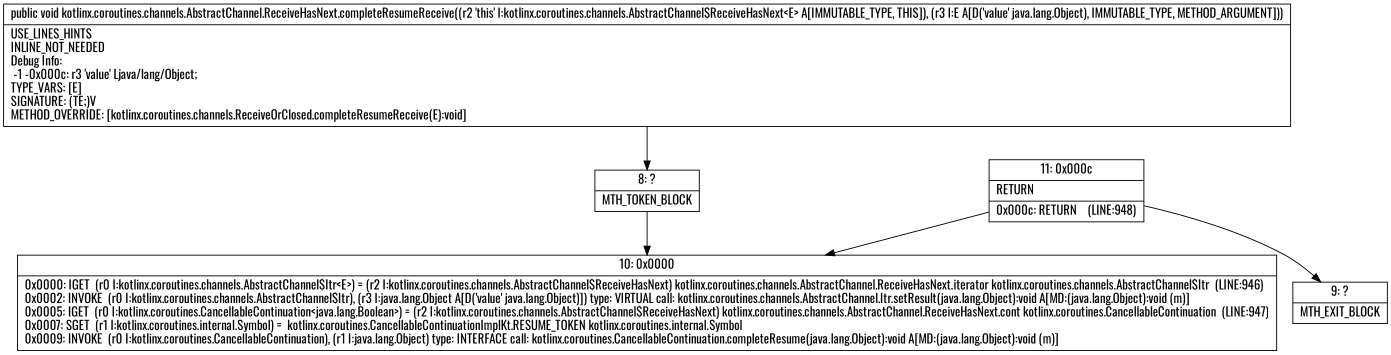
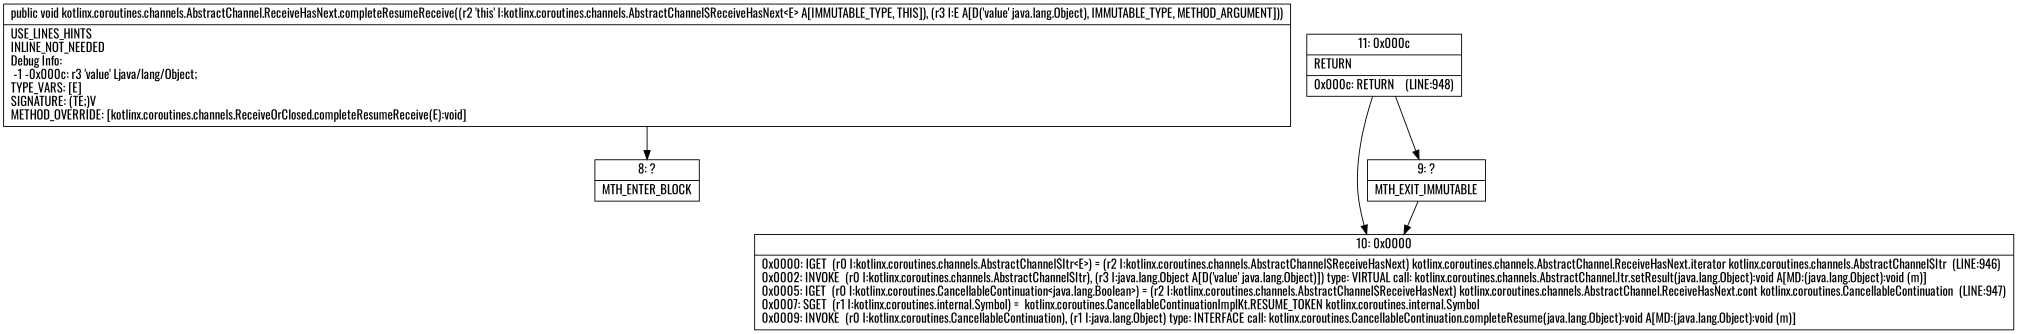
node "8: ?": text "MTH_TOKEN_BLOCK" -> "MTH_ENTER_BLOCK"
edge "8: ?" -> "10: 0x0000": now "9: ?" -> "10: 0x0000"
node "9: ?": text "MTH_EXIT_BLOCK" -> "MTH_EXIT_IMMUTABLE"
